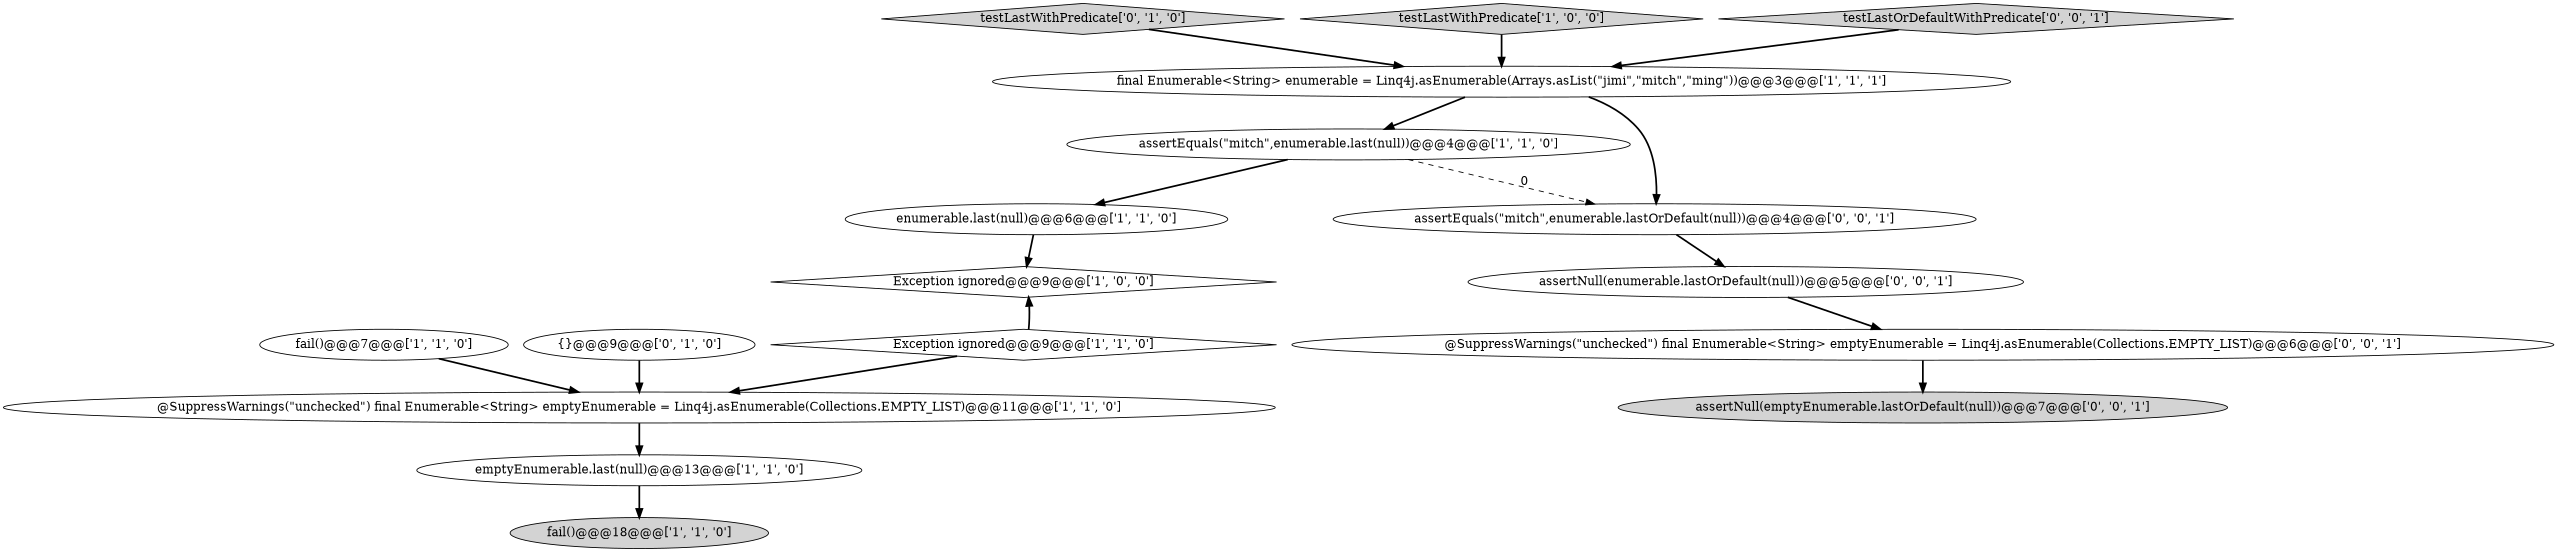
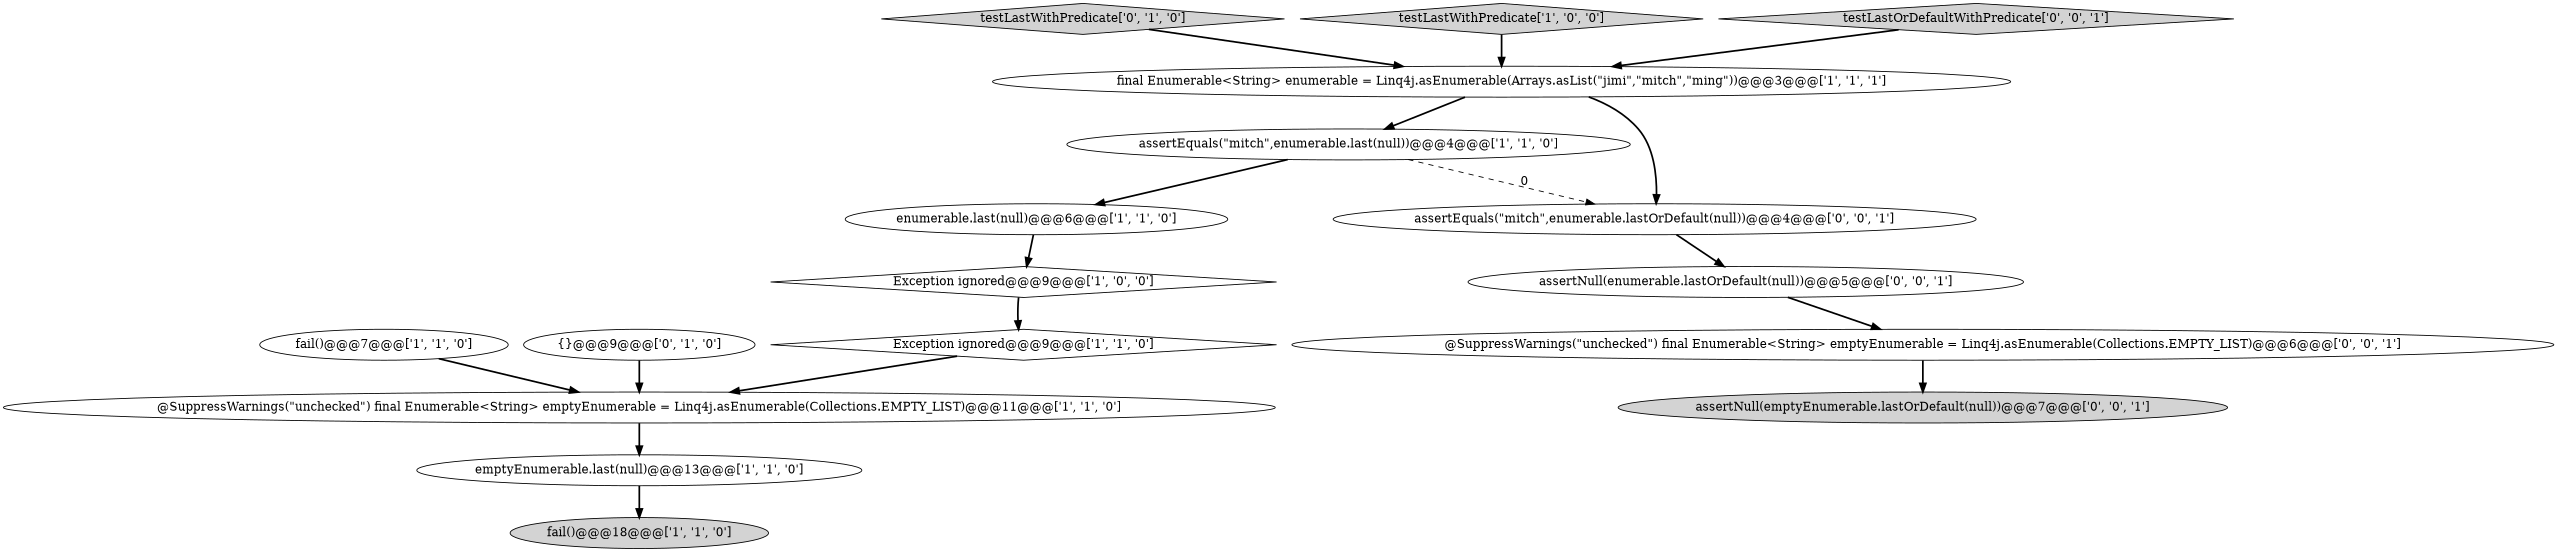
edge "Exception ignored@@@9@@@['1', '1', '0']" -> "Exception ignored@@@9@@@['1', '0', '0']": reversed
